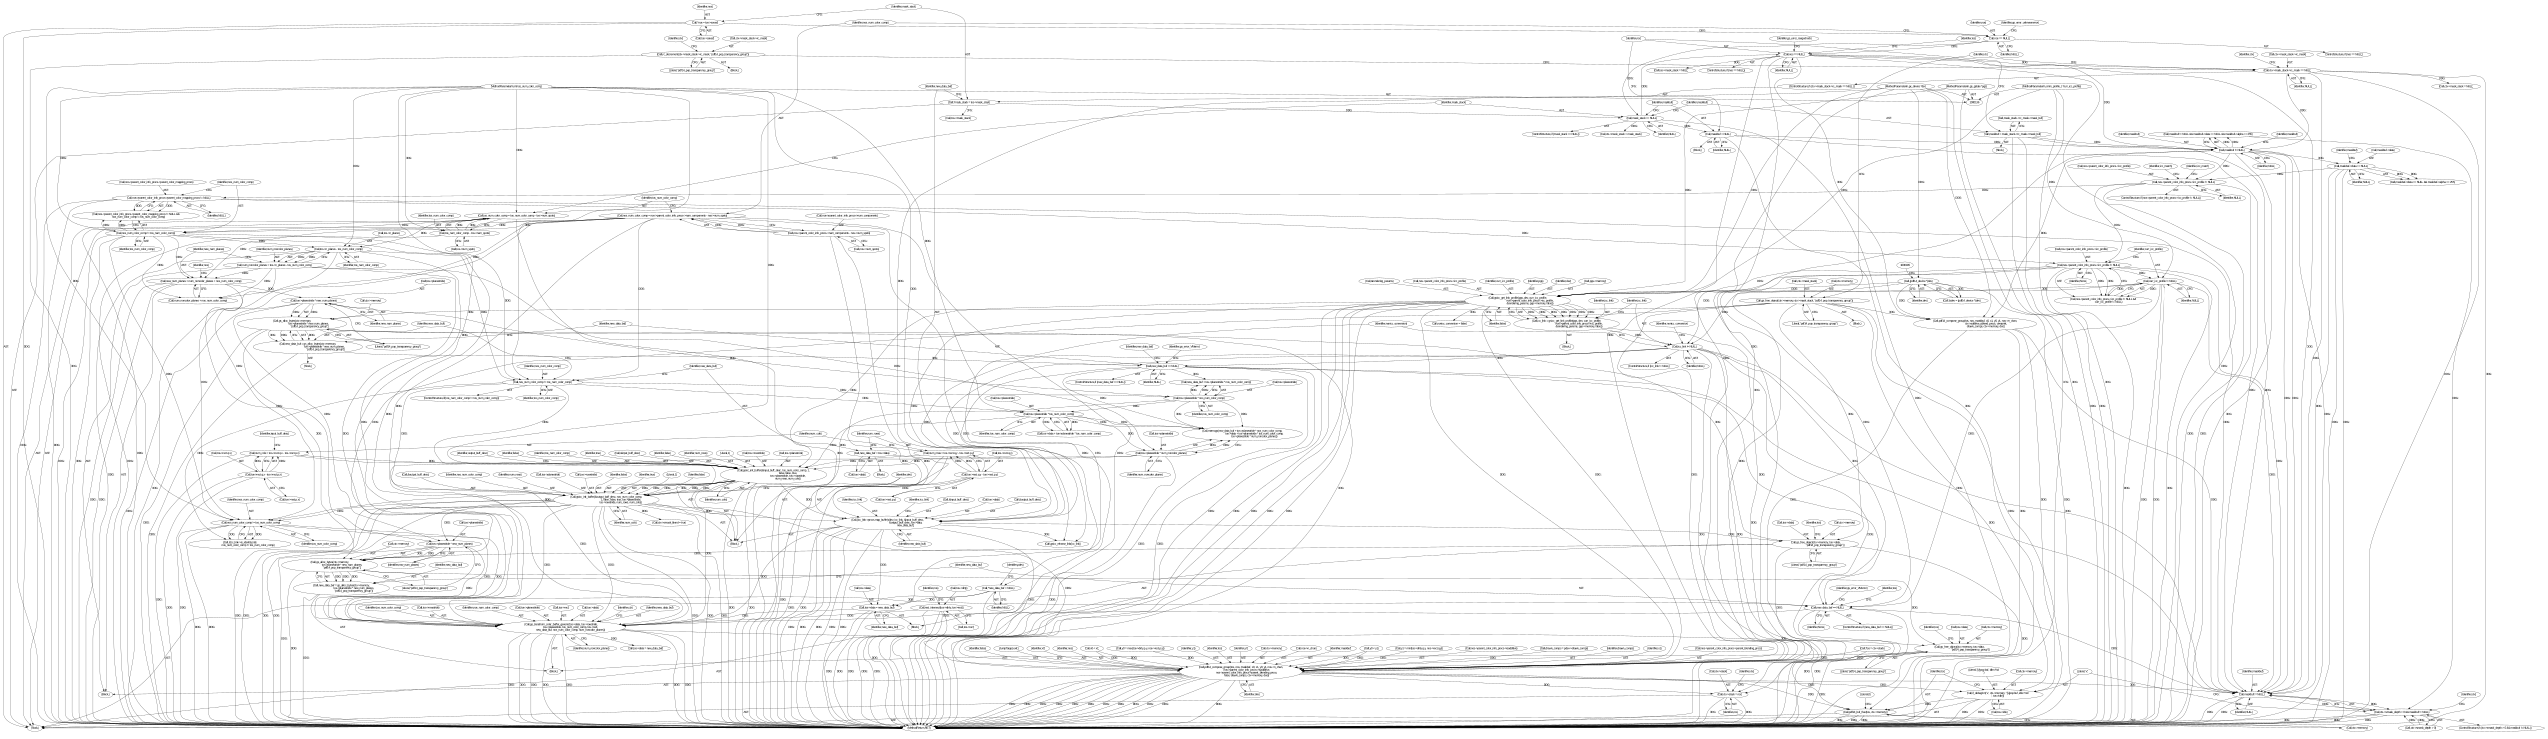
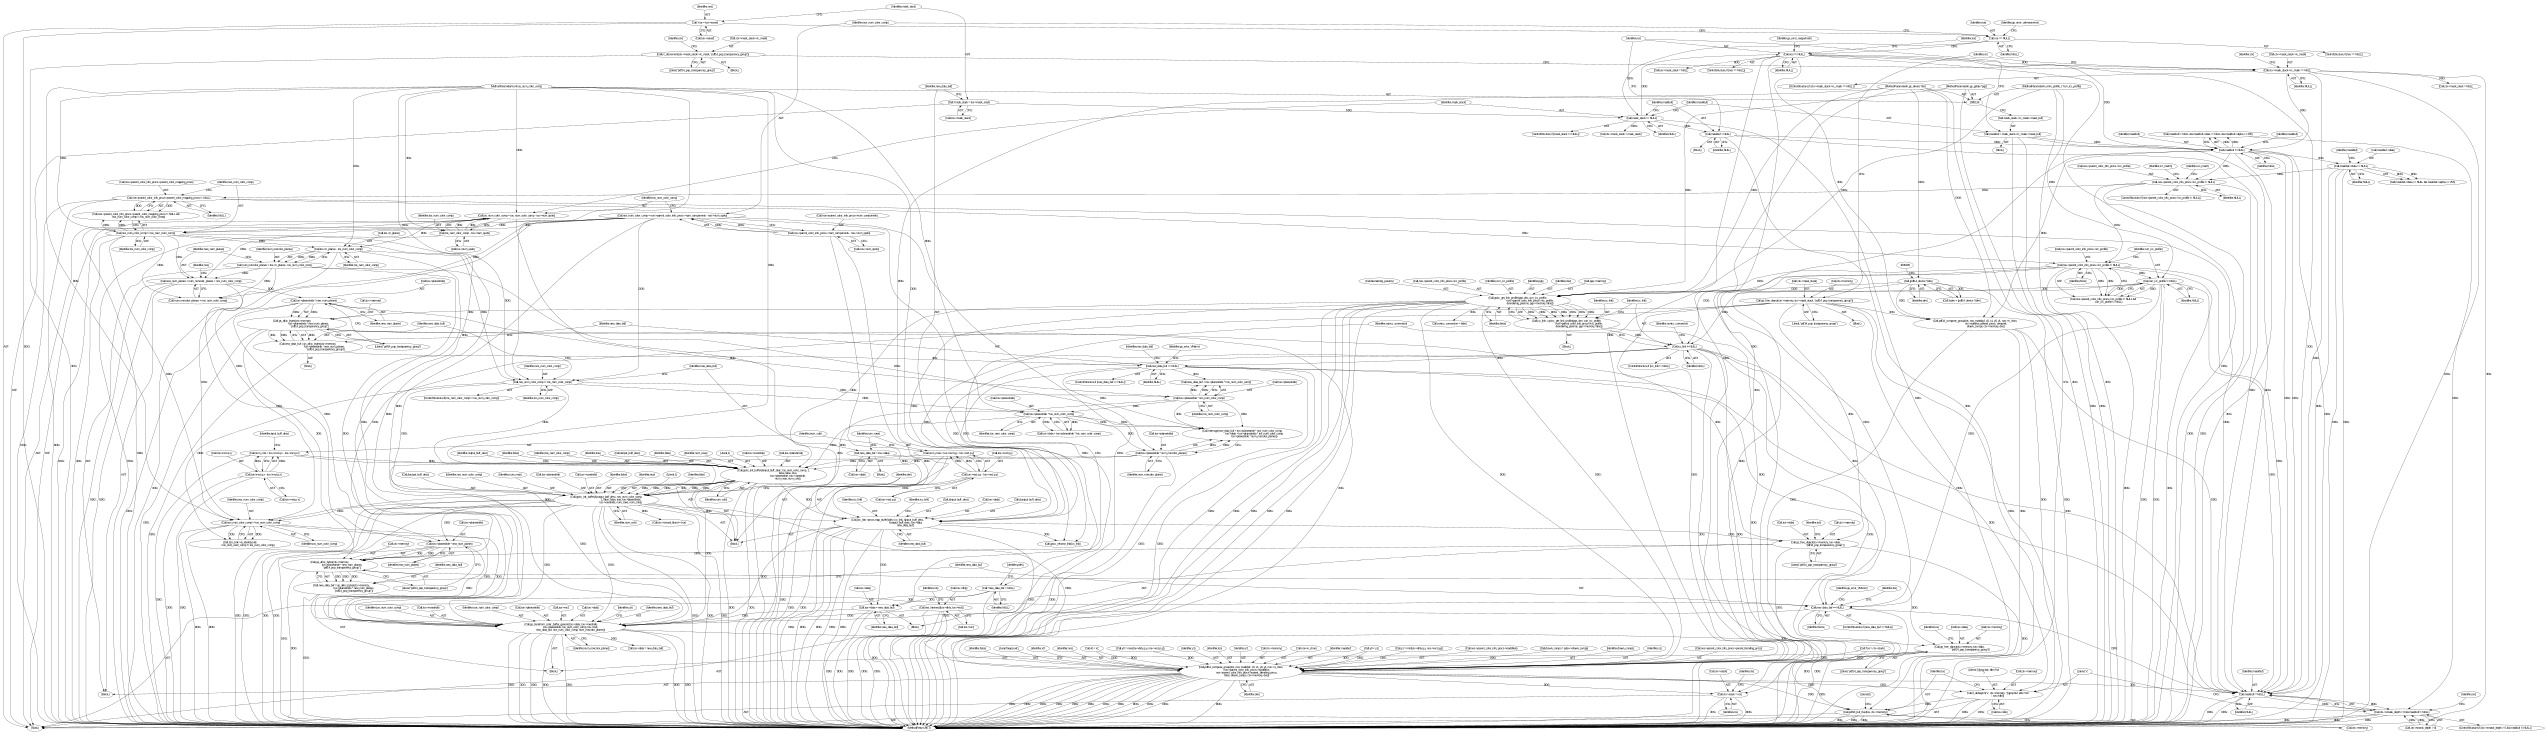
edge "(ControlStructure,if (ctx->mask_stack->rc_mask == NULL ))" -> "(Call,*mask_stack = tos->mask_stack)": now "(Call,tos->mask_stack)" -> "(Call,*mask_stack = tos->mask_stack)"
edge "(Call,maskbuf = mask_stack->rc_mask->mask_buf)" -> "(Call,mask_stack->rc_mask->mask_buf)": now "1000136" -> "(Call,mask_stack->rc_mask->mask_buf)"
edge "(Call,tos->n_planes - tos_num_color_comp)" -> "(MethodReturn,RET)": removed, label "DDG:"
